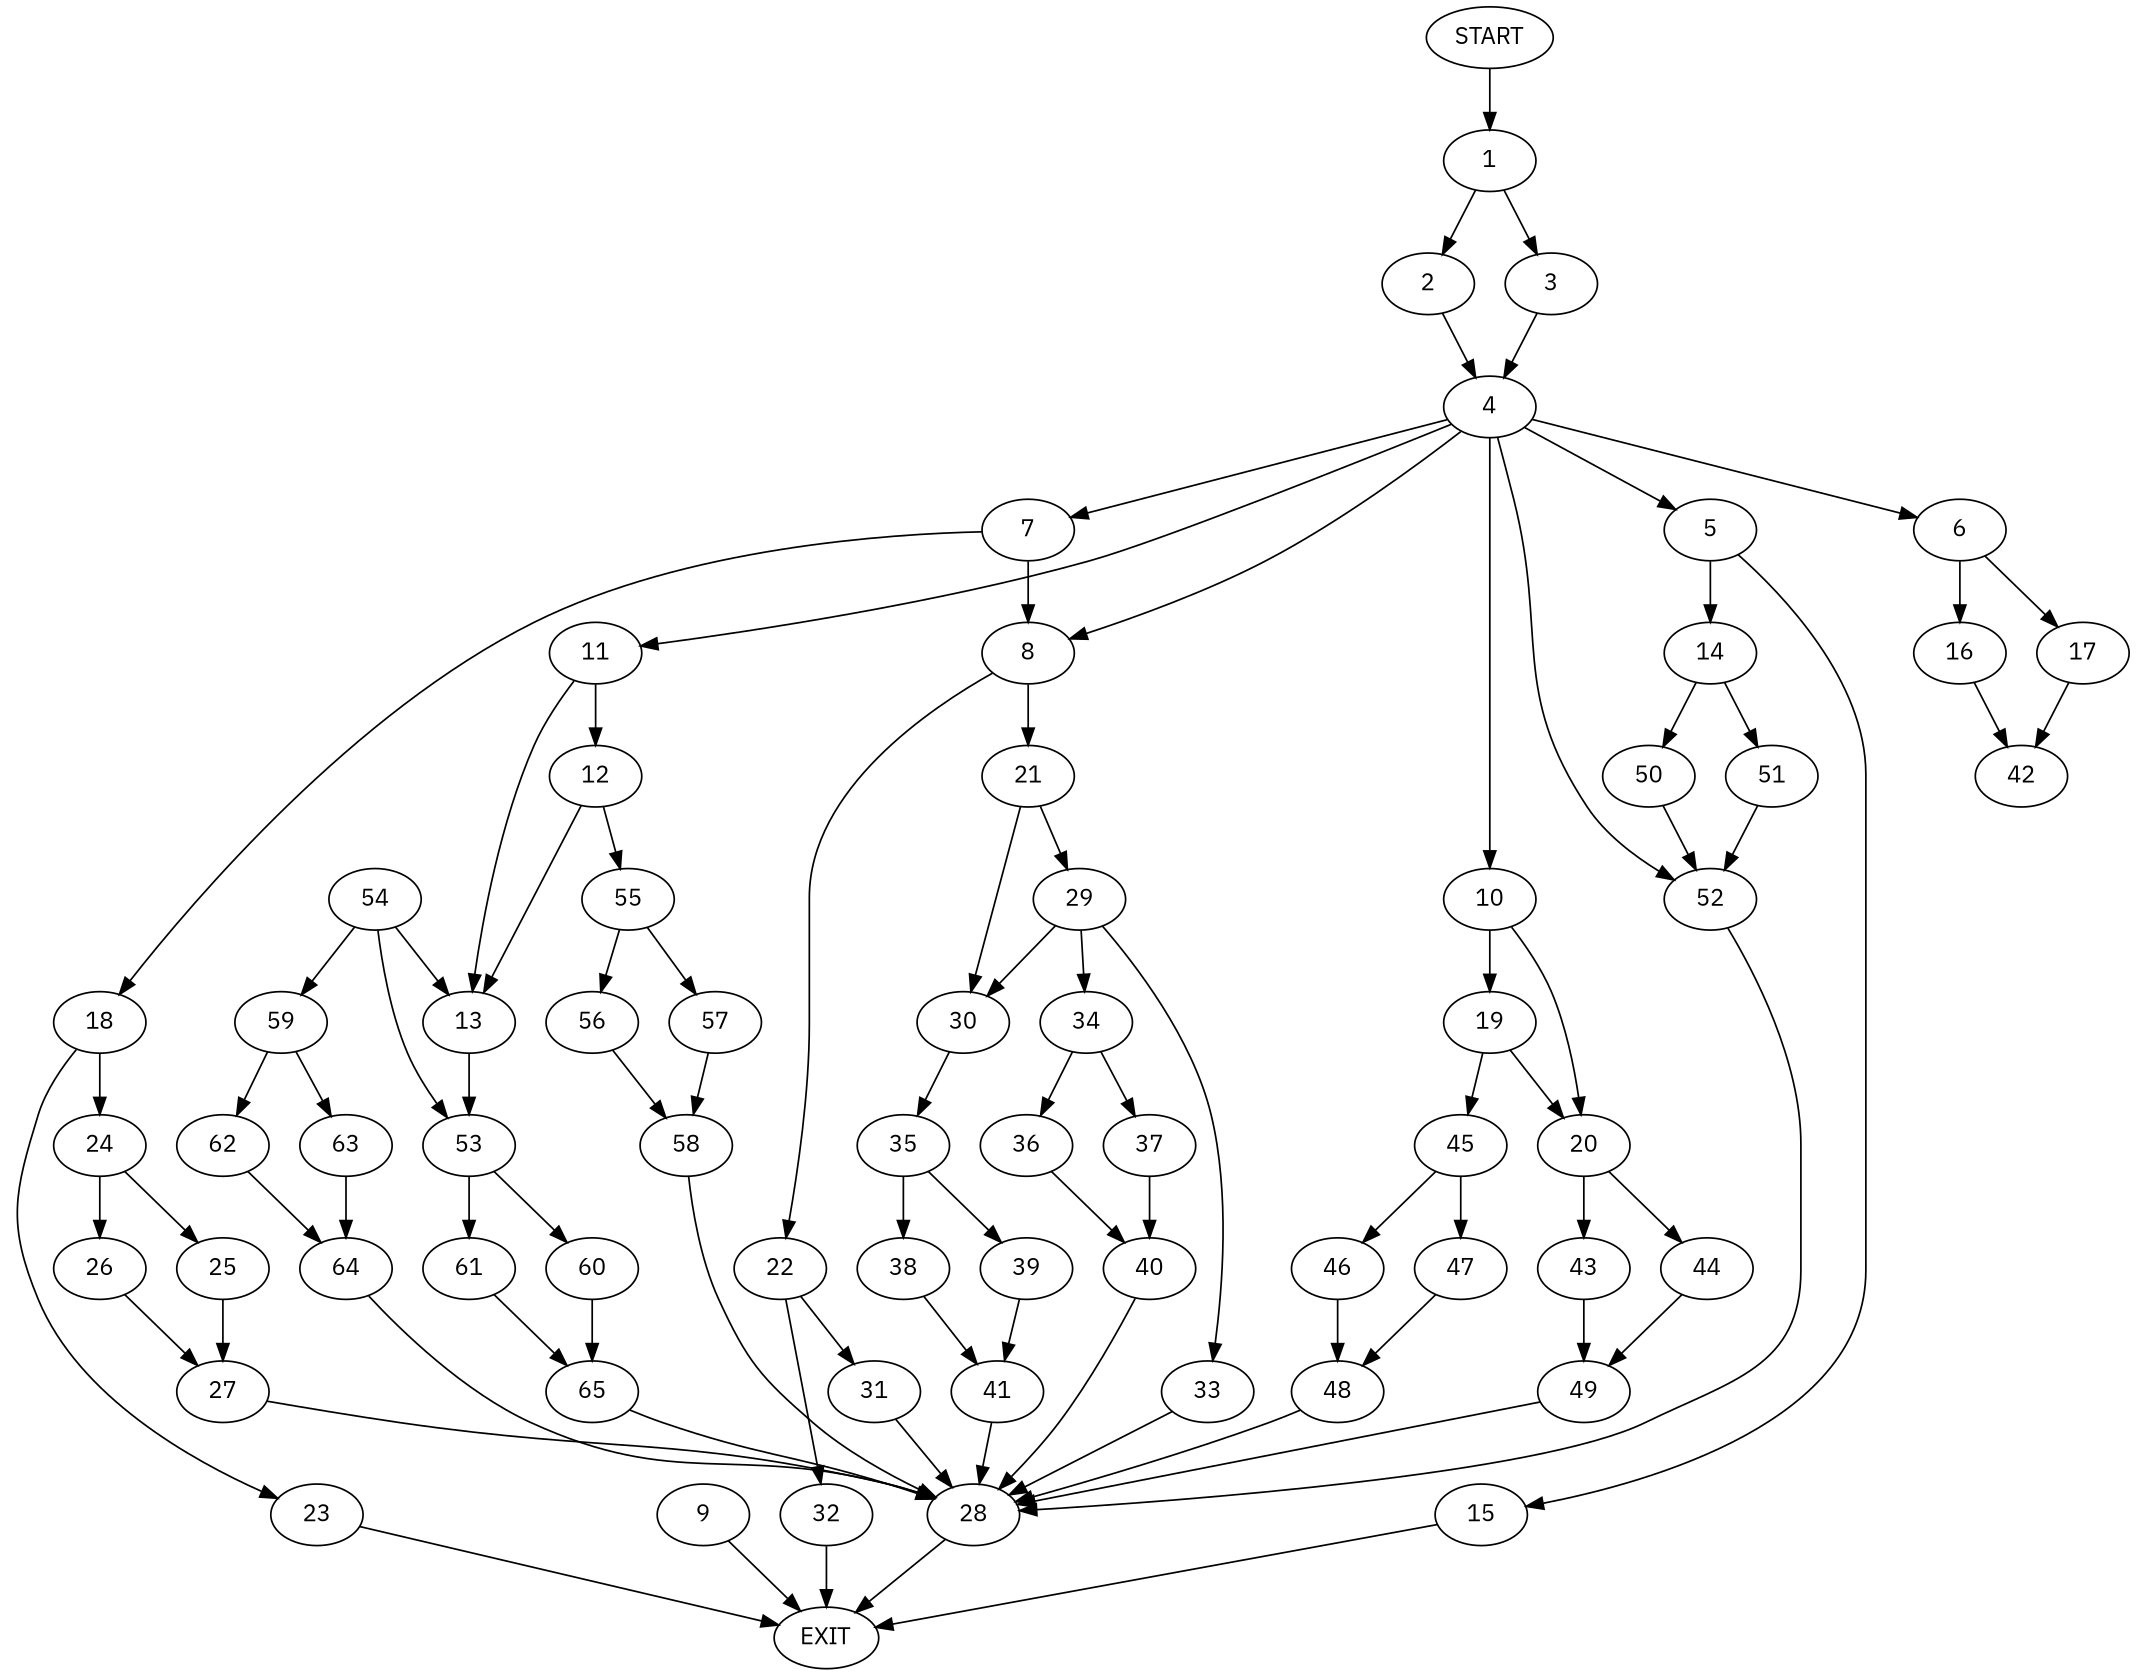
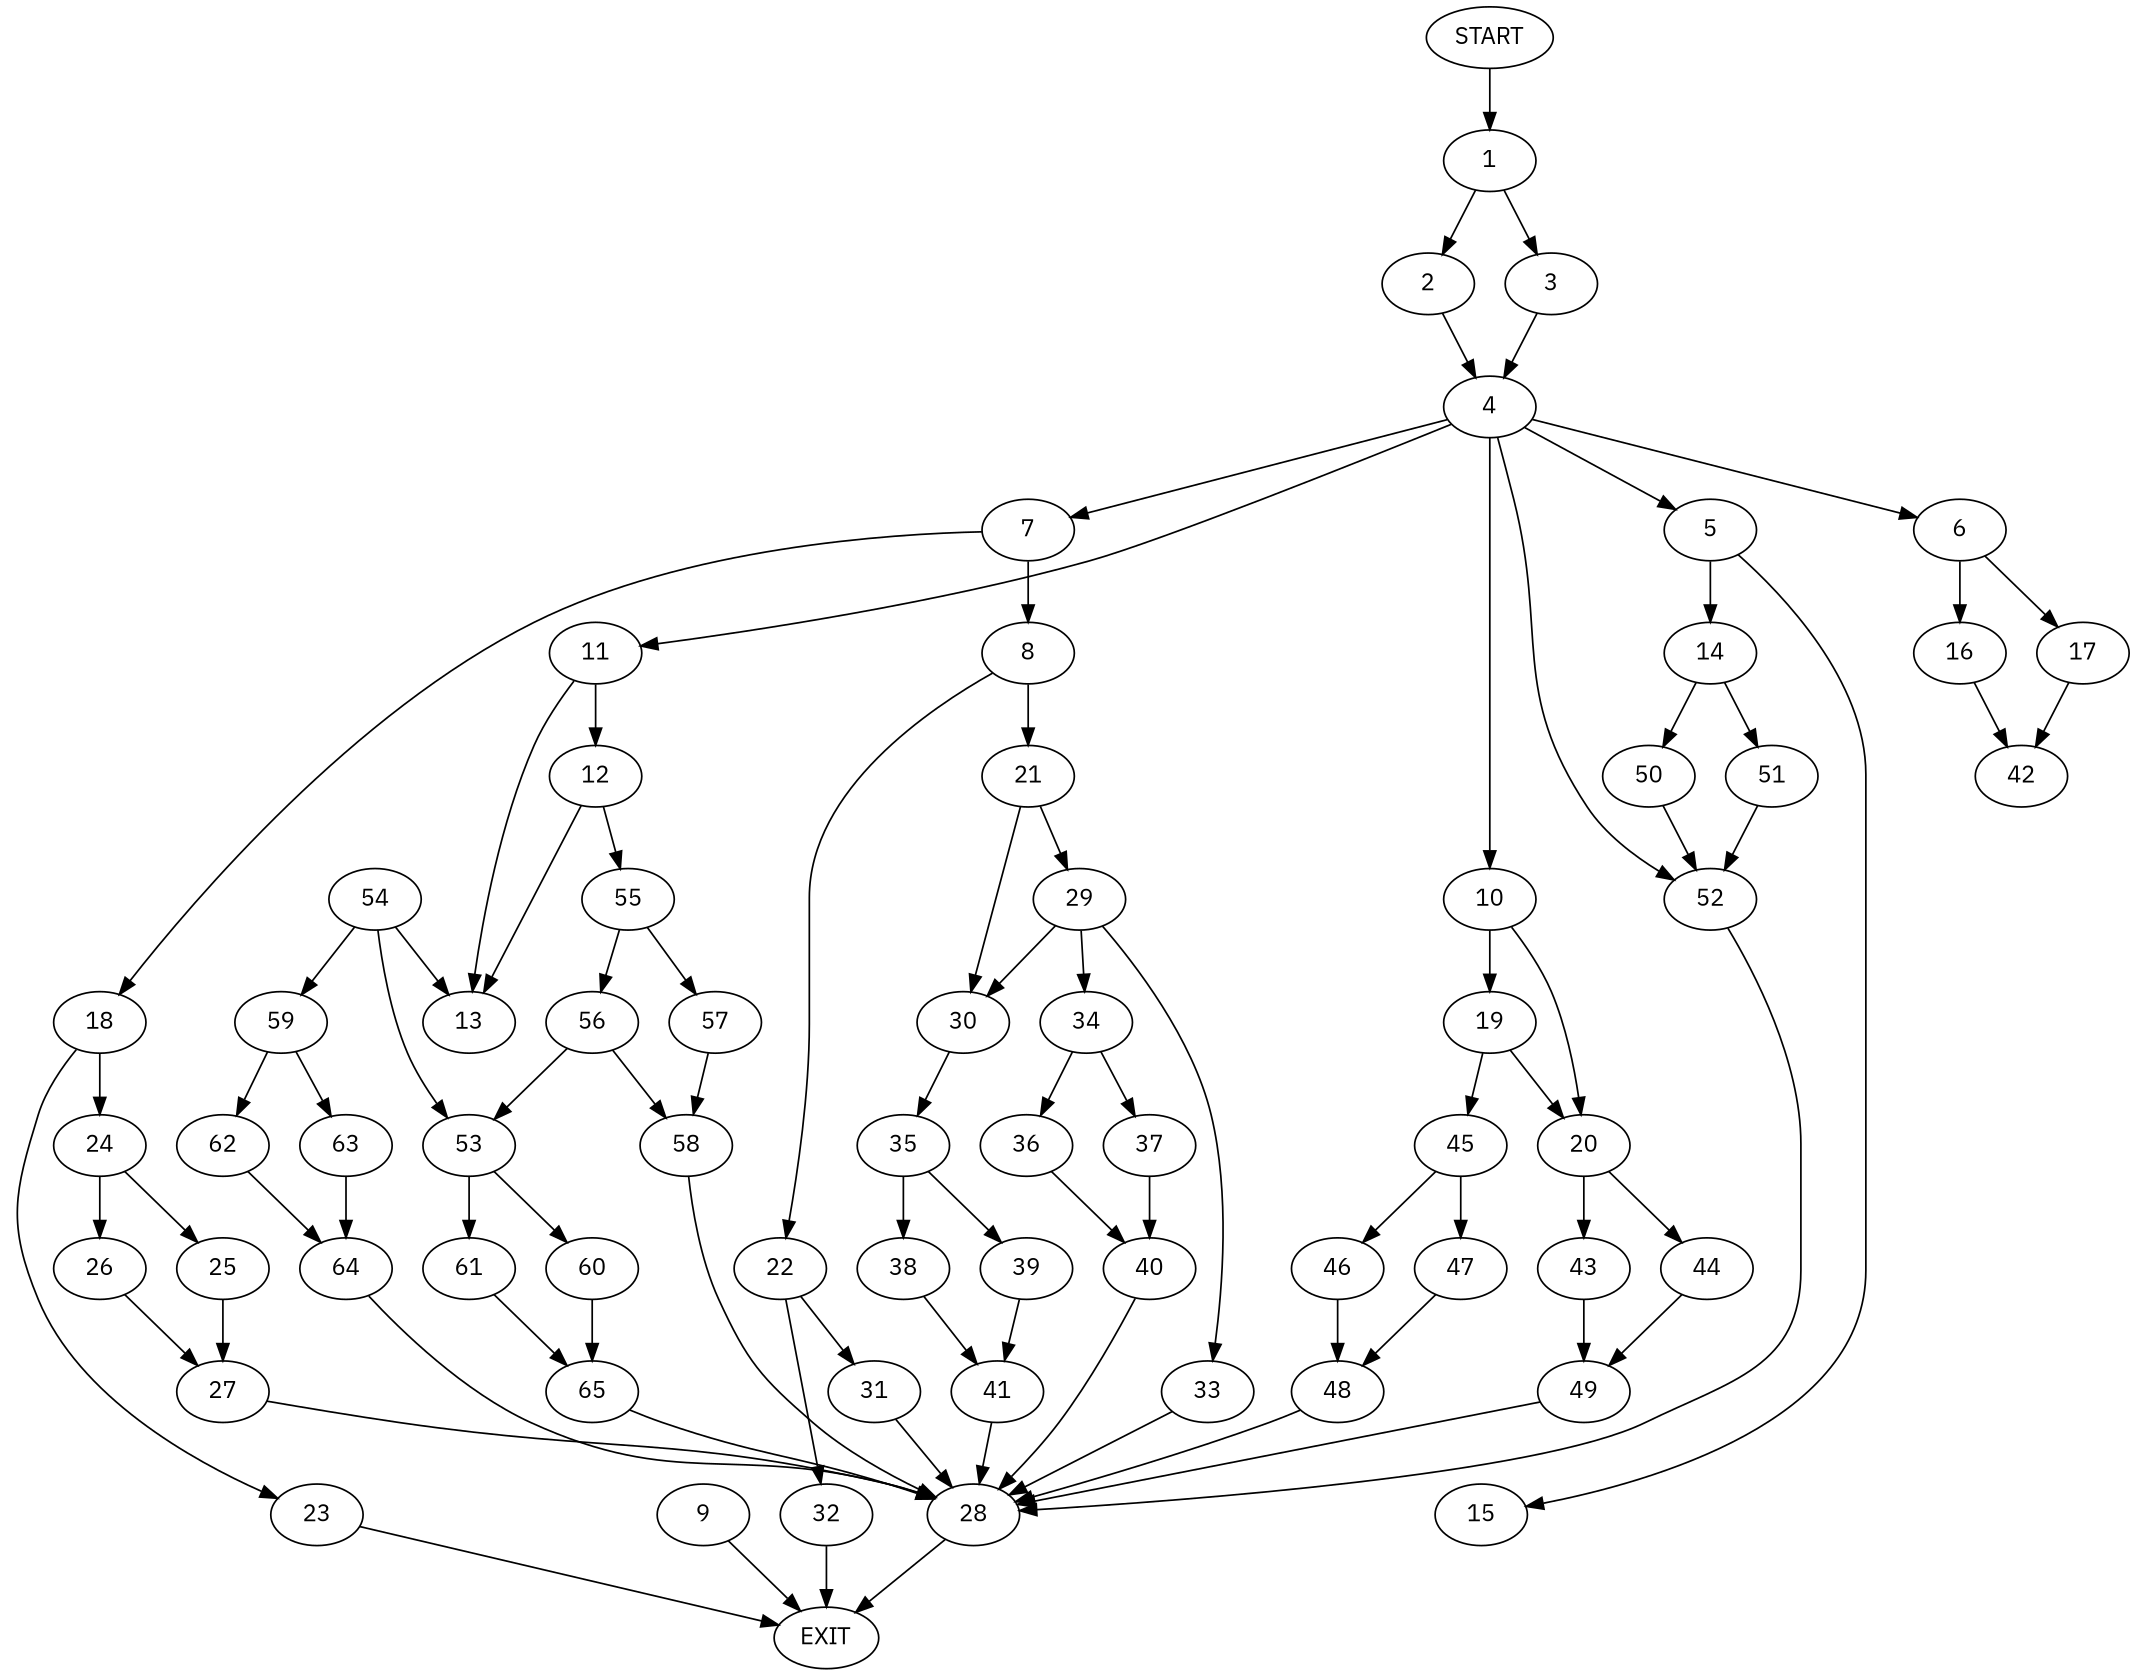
edge "4" -> "8": removed
edge "13" -> "53": now "56" -> "53"
edge "15" -> "EXIT": removed
